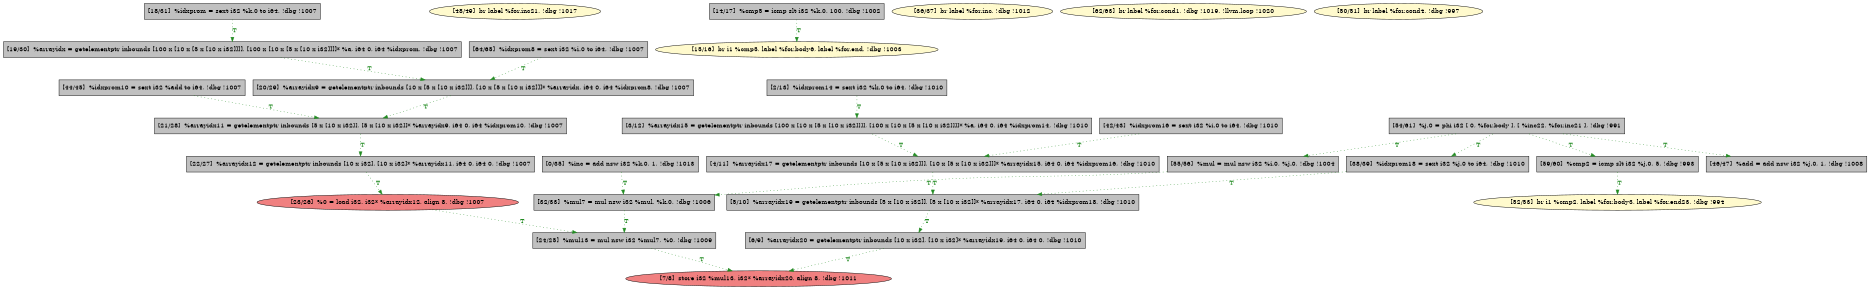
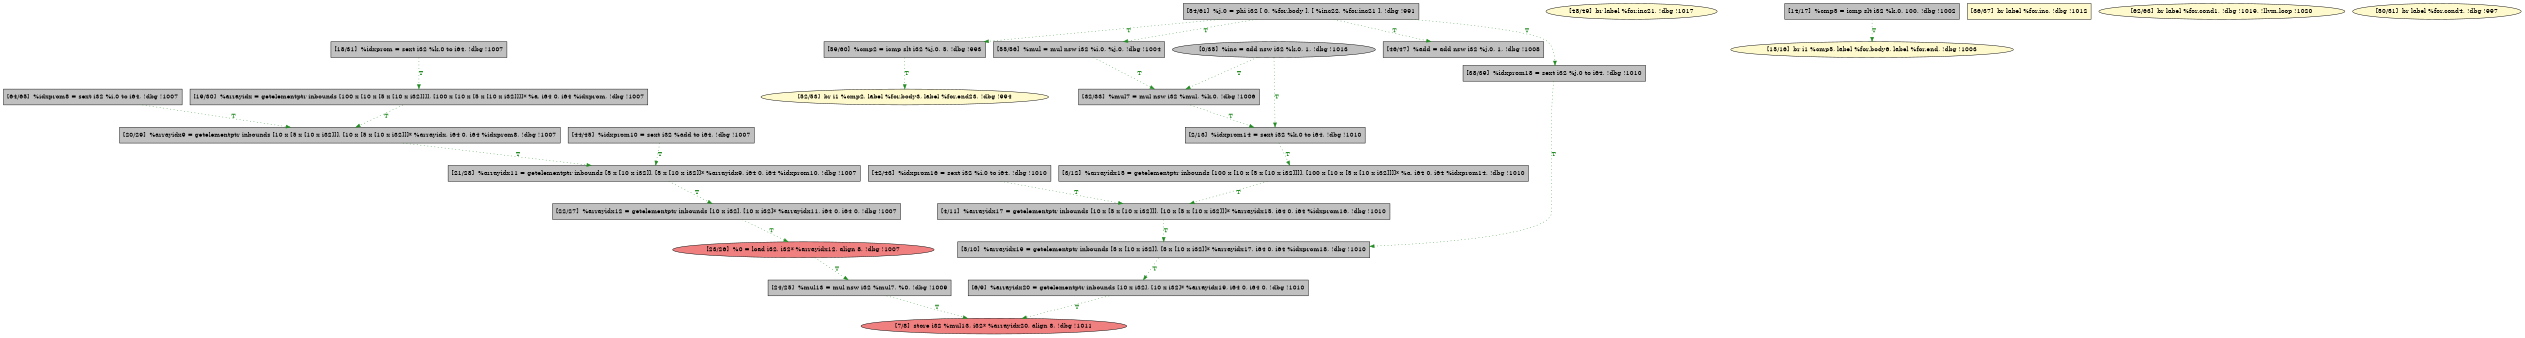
node "[36/37]  br label %for.inc, !dbg !1012": shape ellipse -> box
edge "[0/35]  %inc = add nsw i32 %k.0, 1, !dbg !1013" -> "[2/13]  %idxprom14 = sext i32 %k.0 to i64, !dbg !1010": added, label "T"
node "[0/35]  %inc = add nsw i32 %k.0, 1, !dbg !1013": shape box -> ellipse
edge "[32/33]  %mul7 = mul nsw i32 %mul, %k.0, !dbg !1006" -> "[24/25]  %mul13 = mul nsw i32 %mul7, %0, !dbg !1009": now "[32/33]  %mul7 = mul nsw i32 %mul, %k.0, !dbg !1006" -> "[2/13]  %idxprom14 = sext i32 %k.0 to i64, !dbg !1010"
